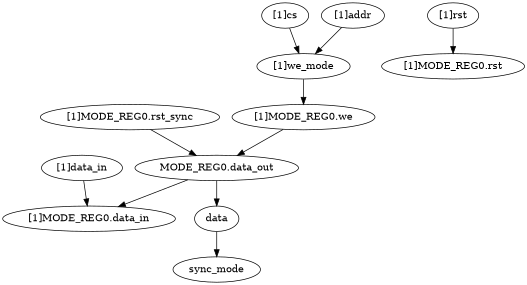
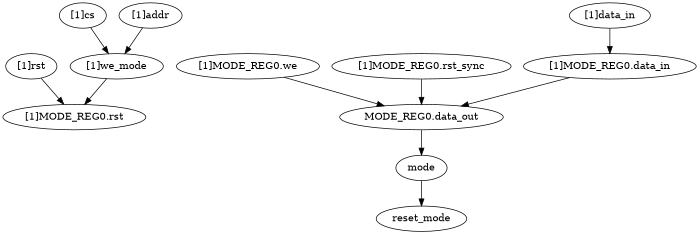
edge "[1]we_mode" -> "[1]MODE_REG0.we": now "[1]we_mode" -> "[1]MODE_REG0.rst"
edge "MODE_REG0.data_out" -> "[1]MODE_REG0.data_in": reversed
node "data": label "data" -> "mode"
node "sync_mode": label "sync_mode" -> "reset_mode"
